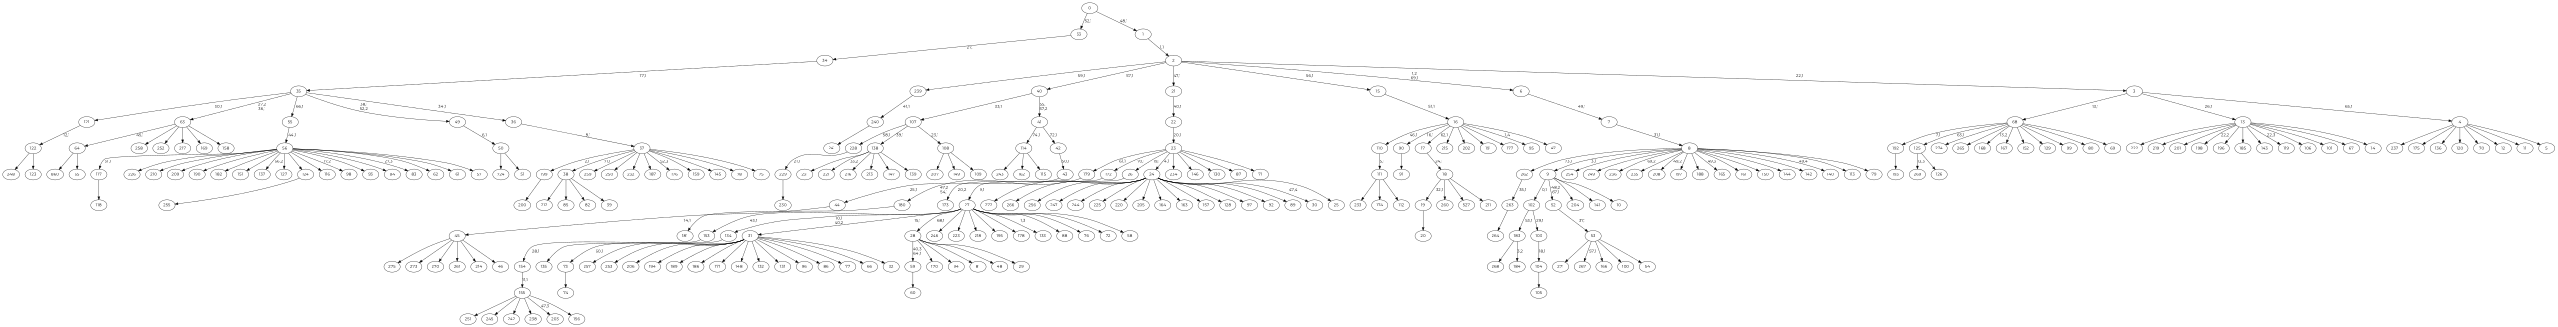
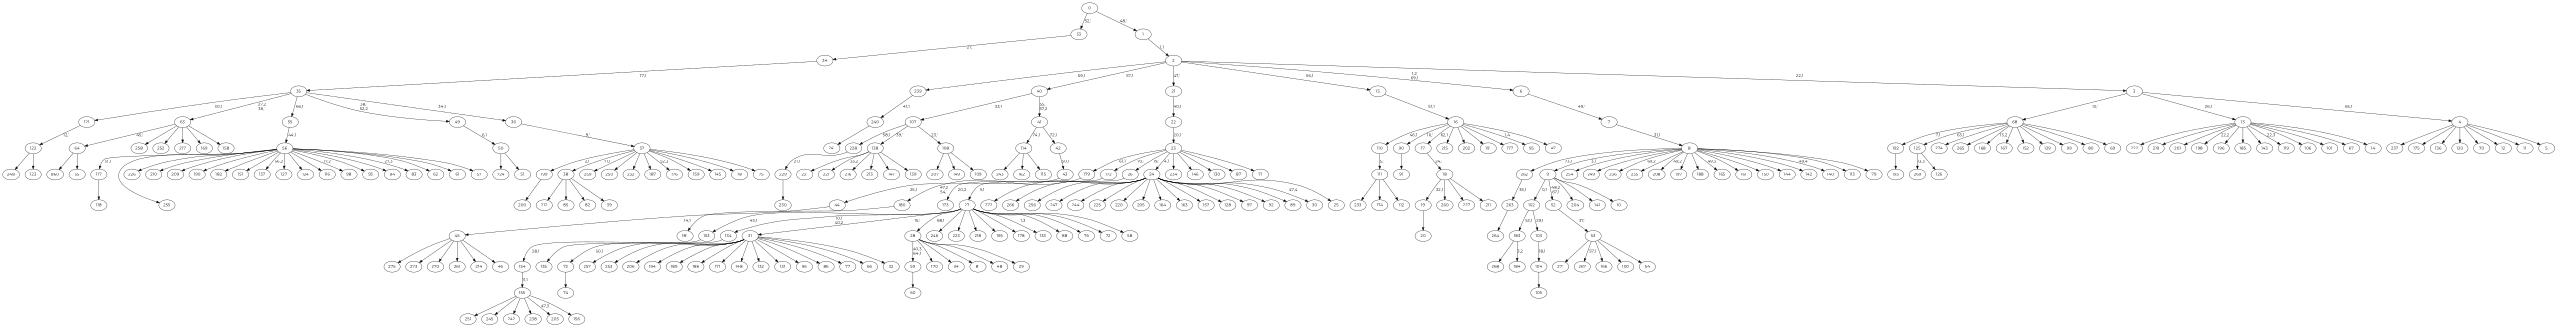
edge "124" -> "255": now "56" -> "255"
node "527": label "527" -> "227"
